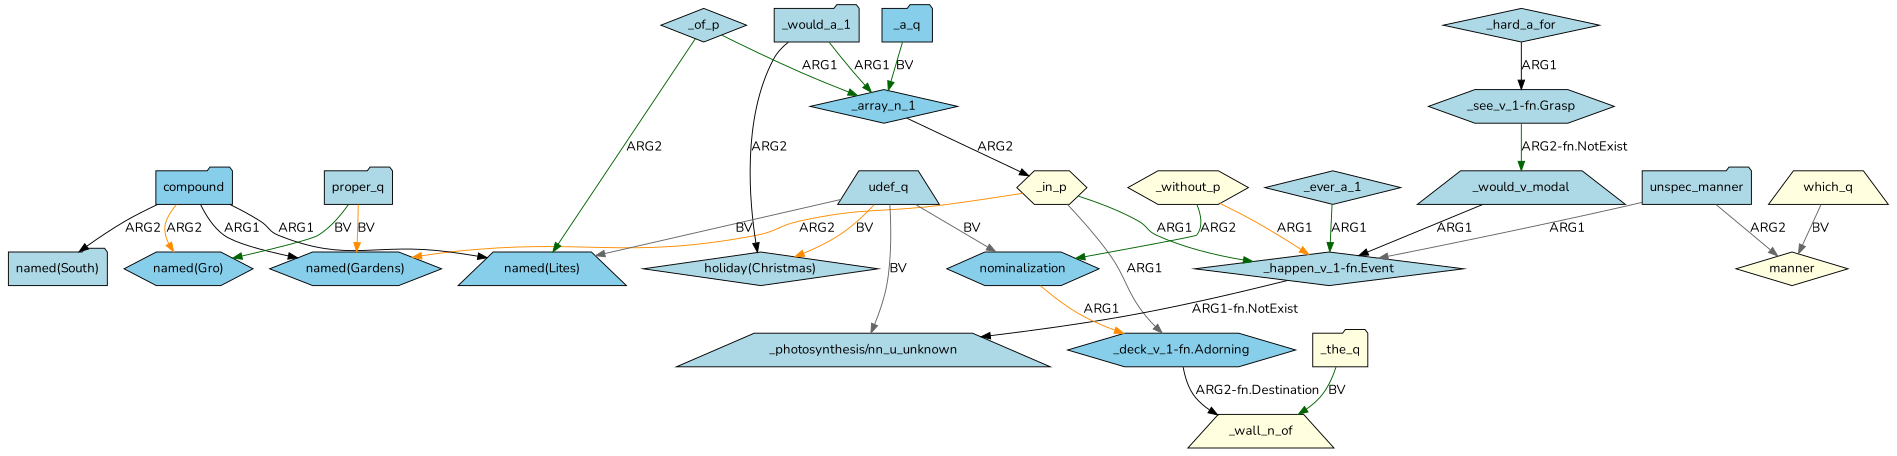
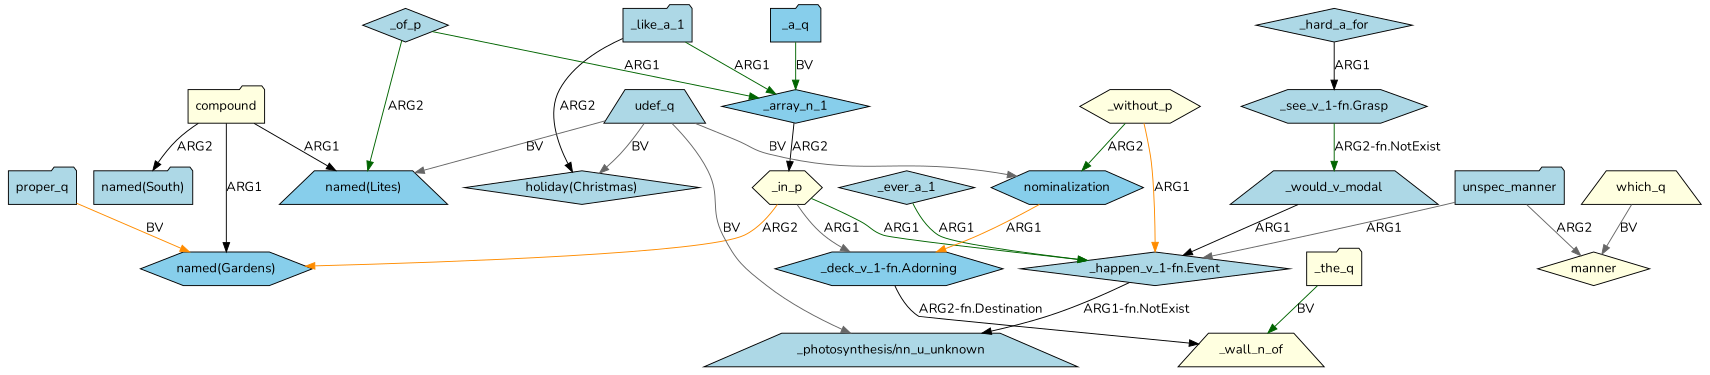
node "_would_a_1": label "_would_a_1" -> "_like_a_1"
node "compound": fillcolor skyblue -> lightyellow
edge "udef_q" -> "holiday(Christmas)": color darkorange -> gray40
node "named(Gro)": removed
